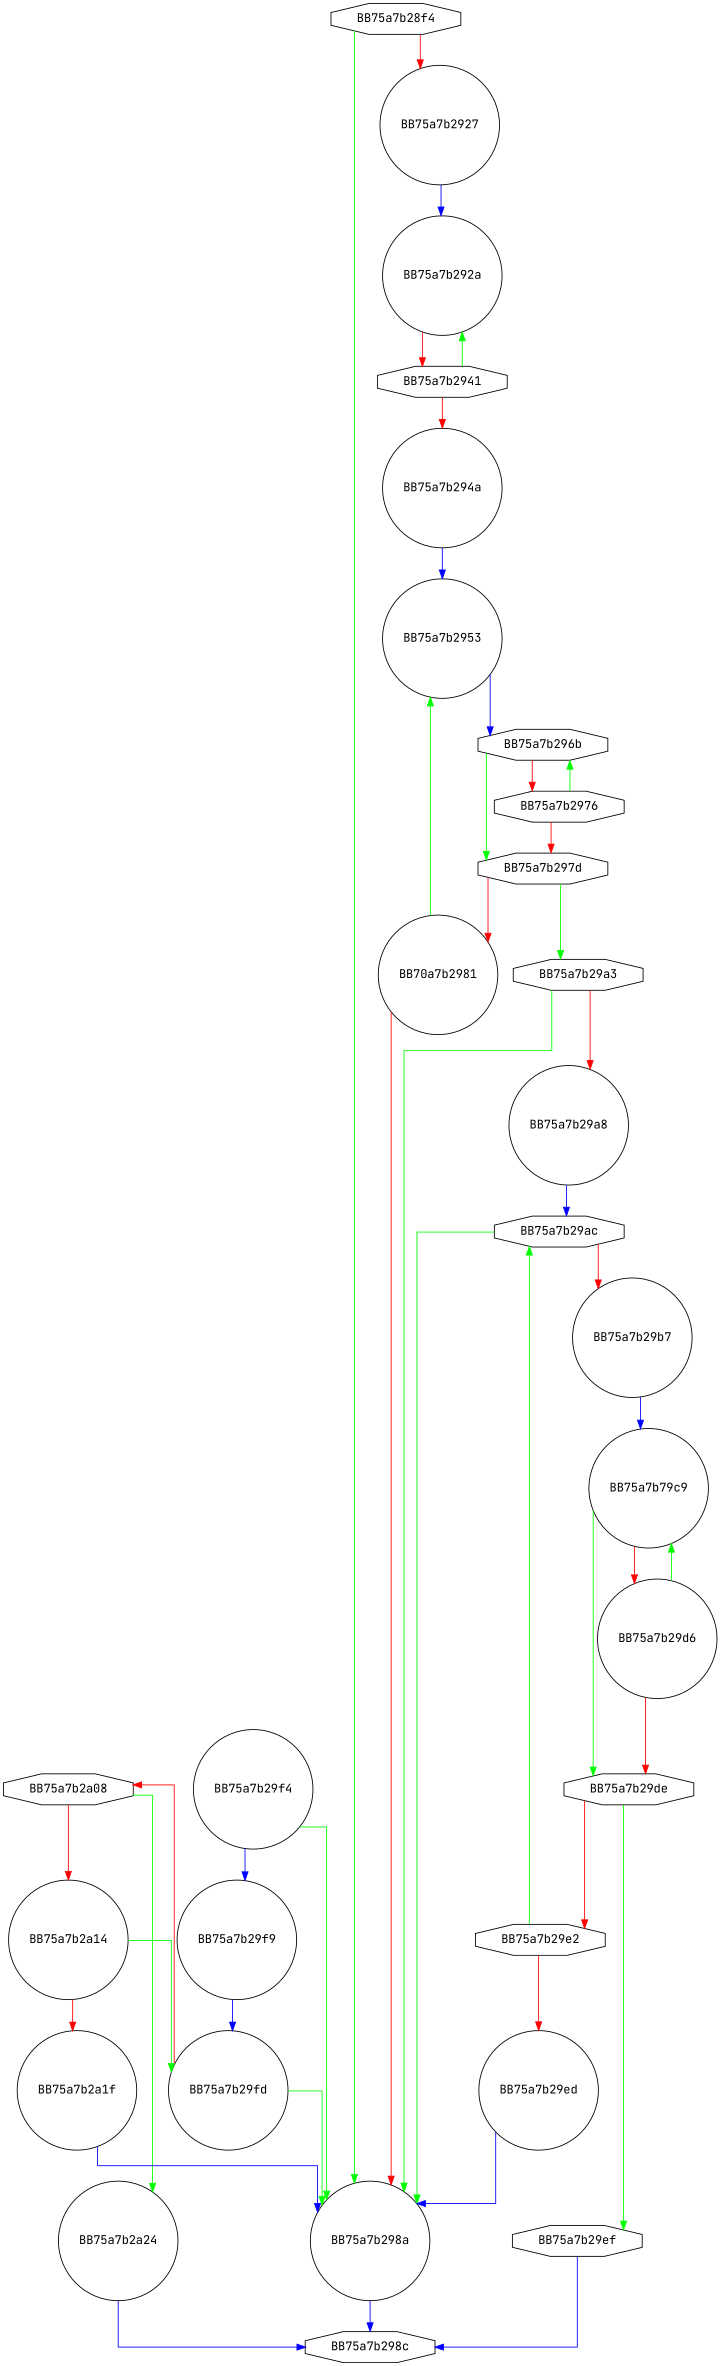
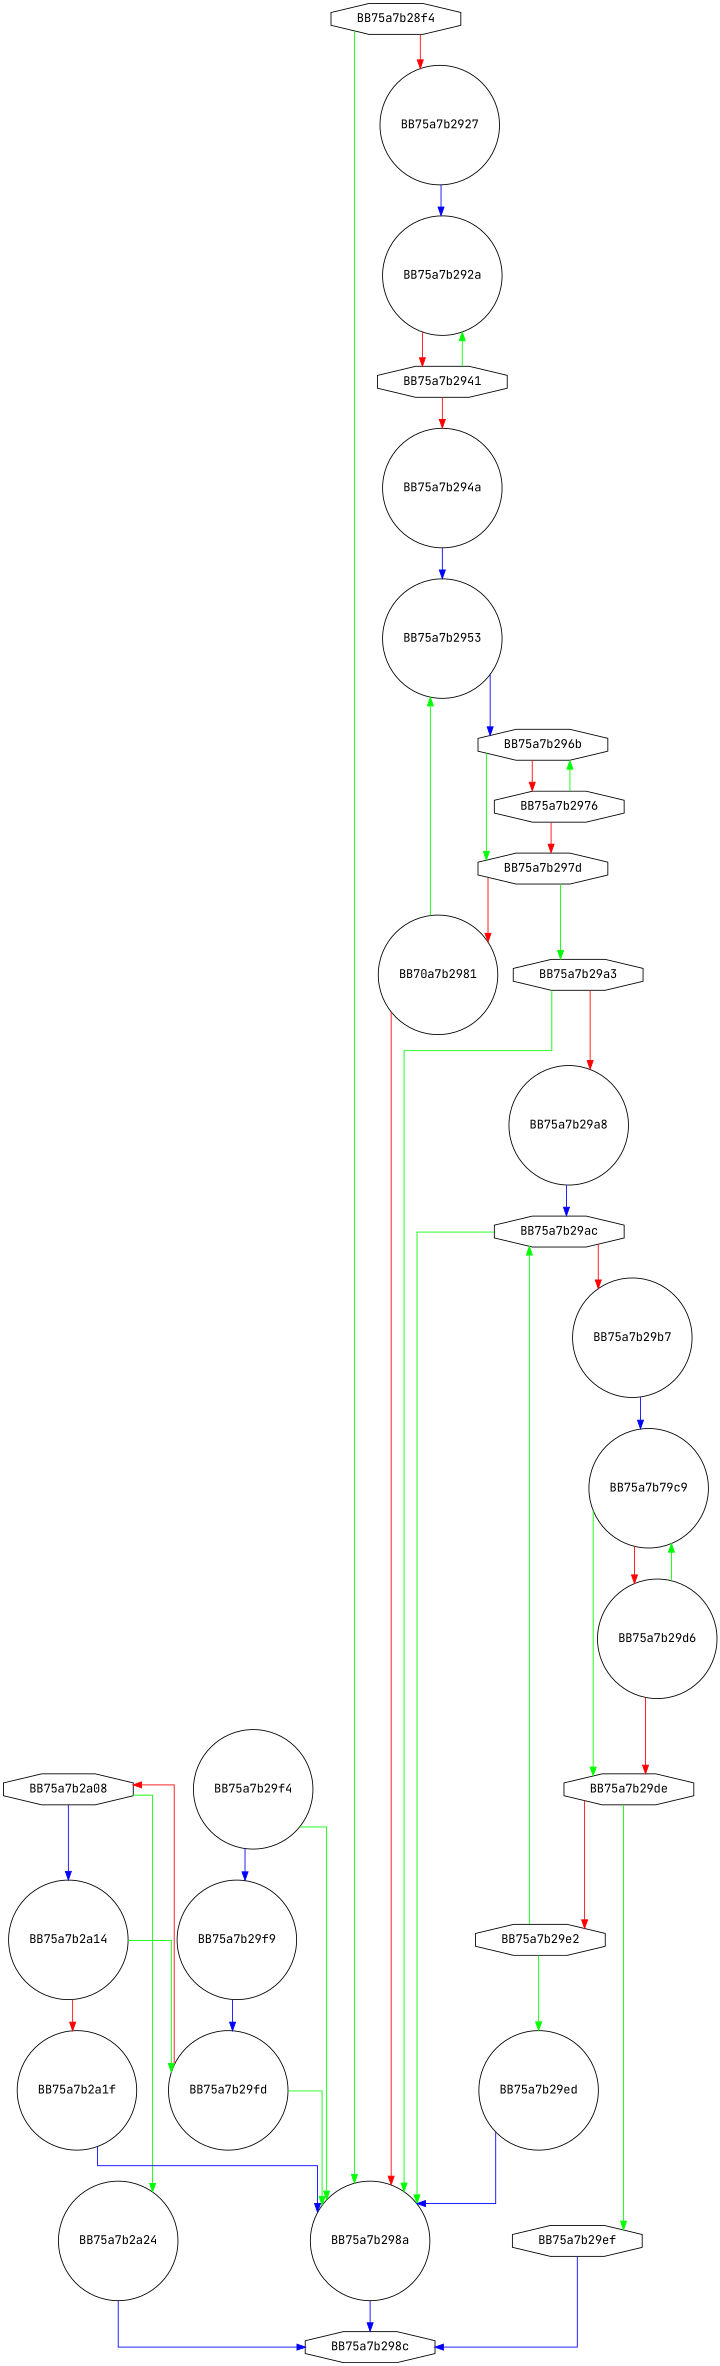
edge "BB75a7b2a08" -> "BB75a7b2a14": color red -> blue
edge "BB75a7b29e2" -> "BB75a7b29ed": color red -> green
